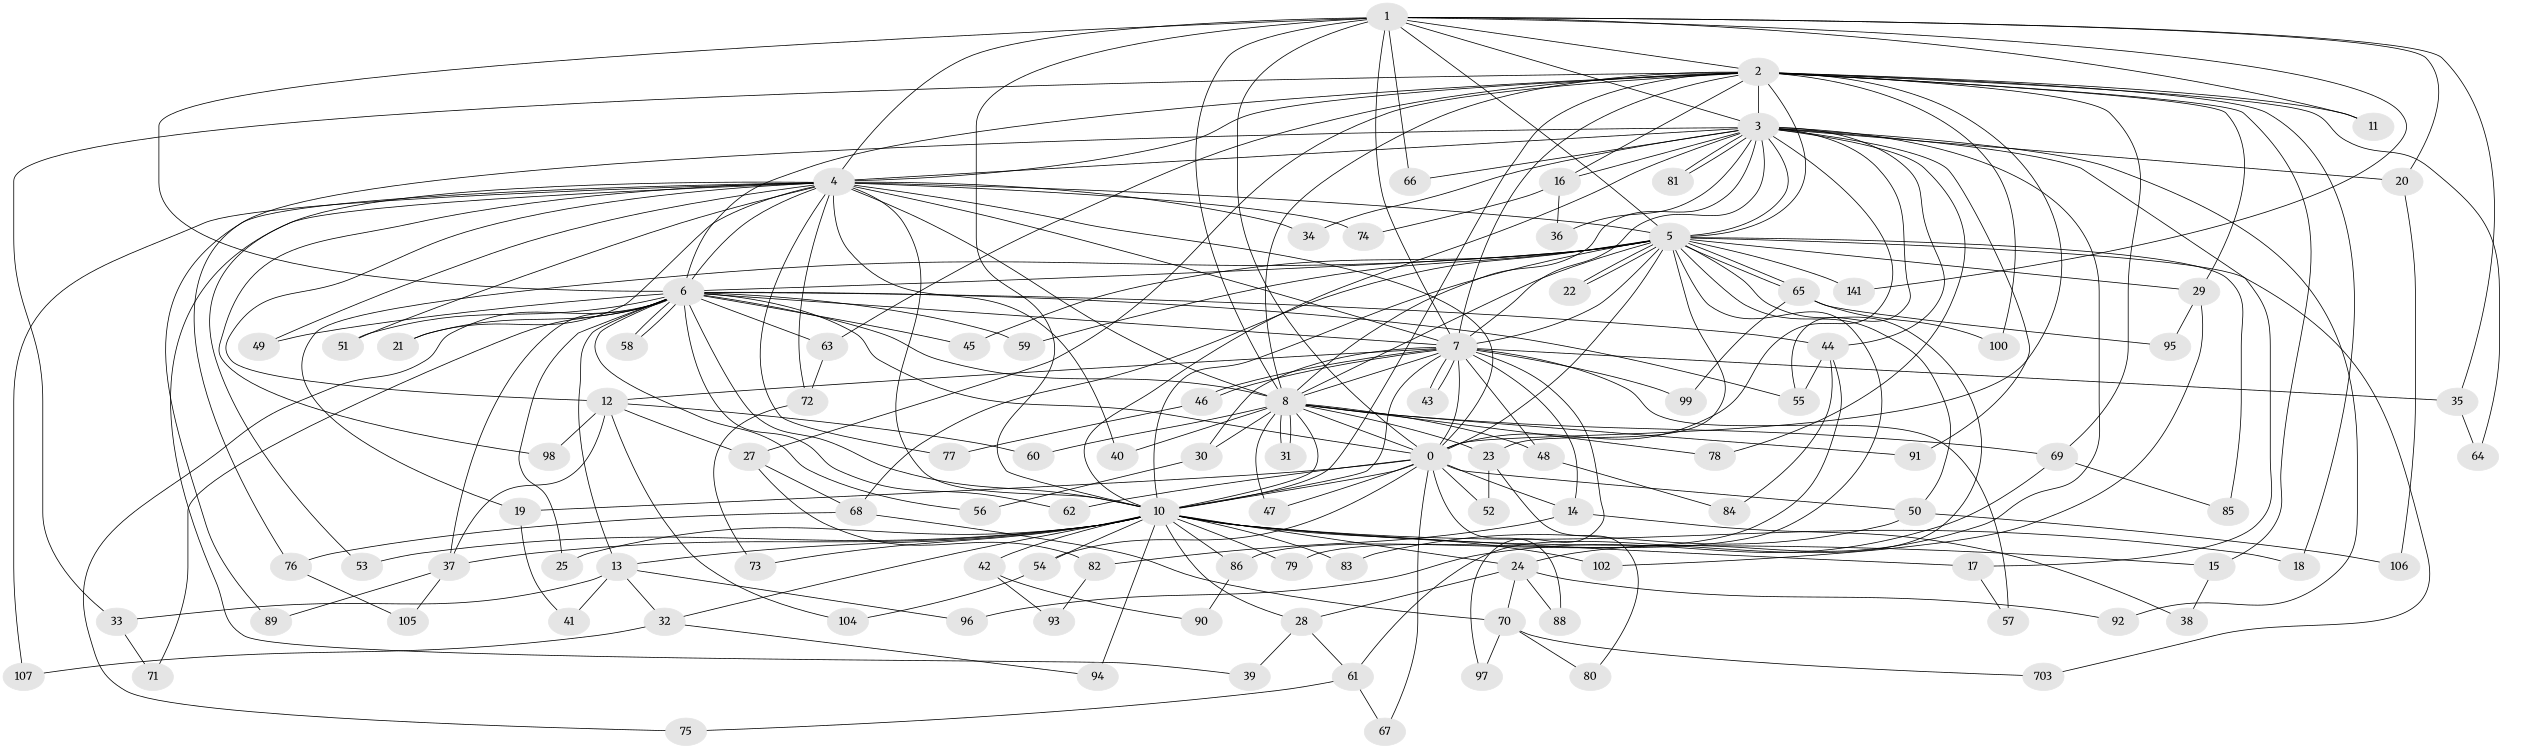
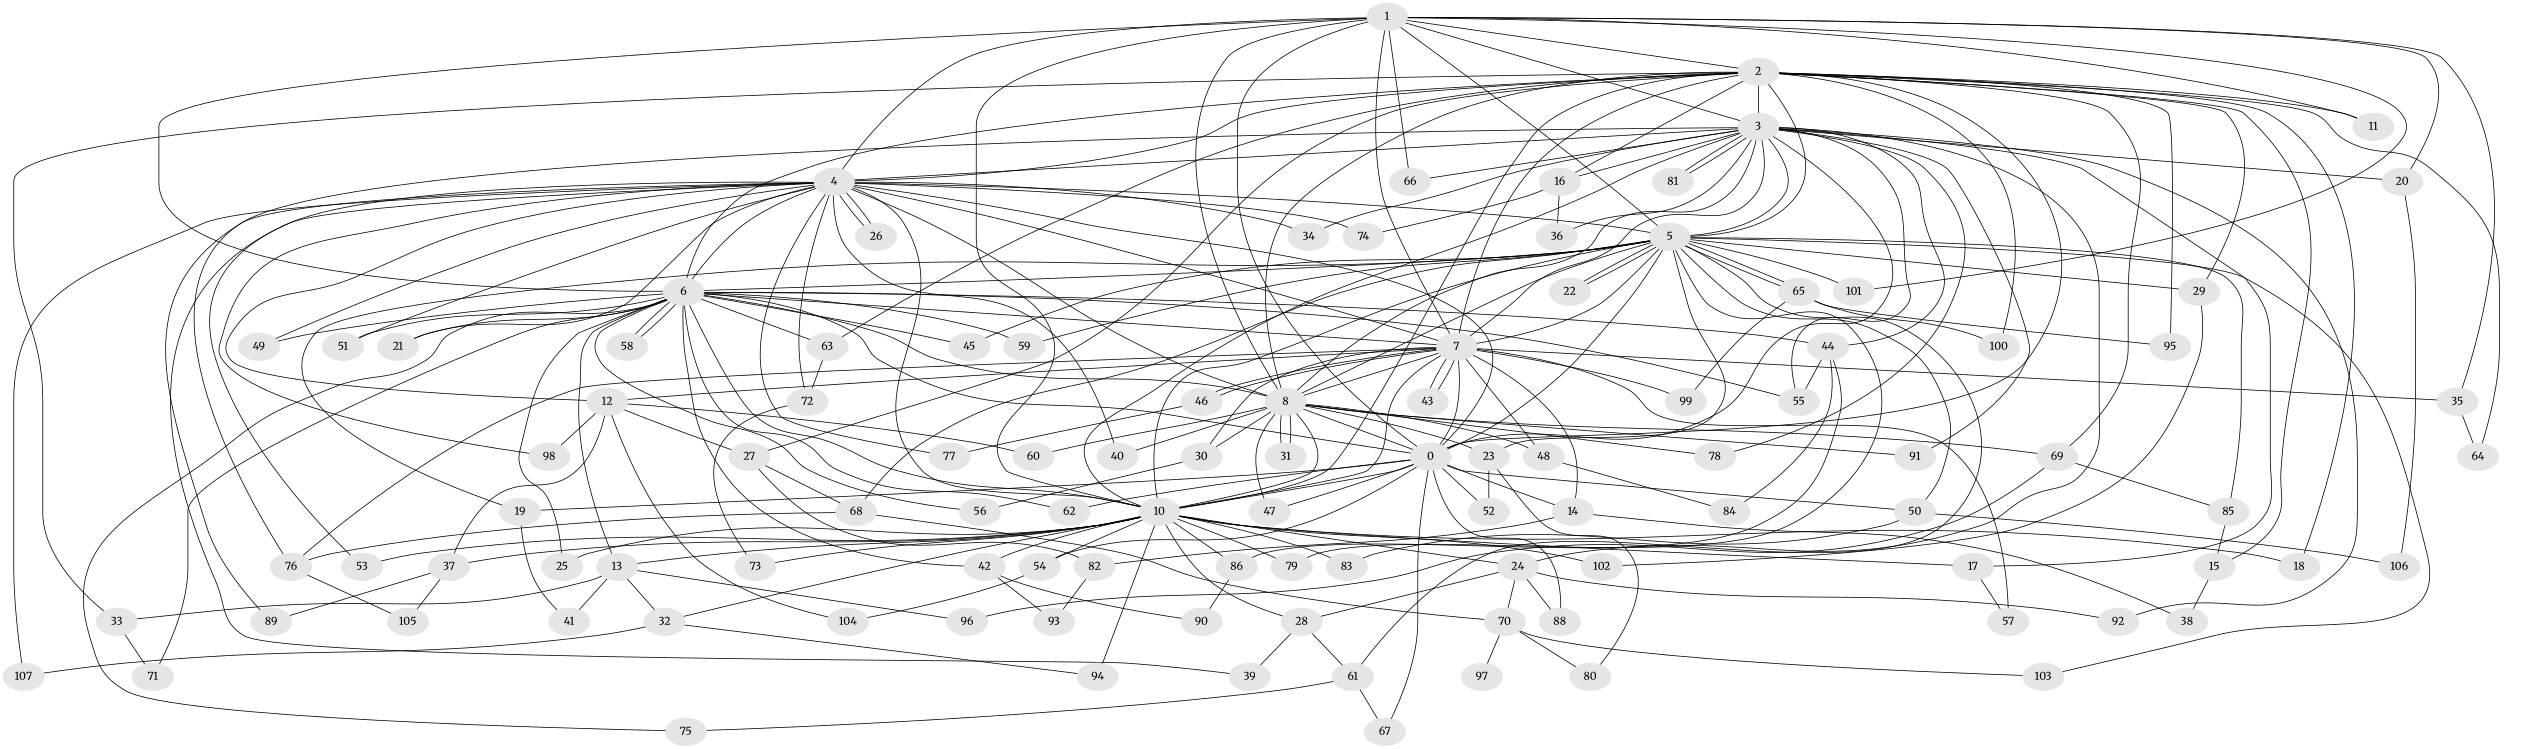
node "26": added
node "141": label "141" -> "101"
edge "29" -- "95": now "2" -- "95"
edge "6" -- "37": now "6" -- "42"
edge "7" -- "97": now "7" -- "76"
edge "10" -- "15": now "85" -- "15"
node "703": label "703" -> "103"
